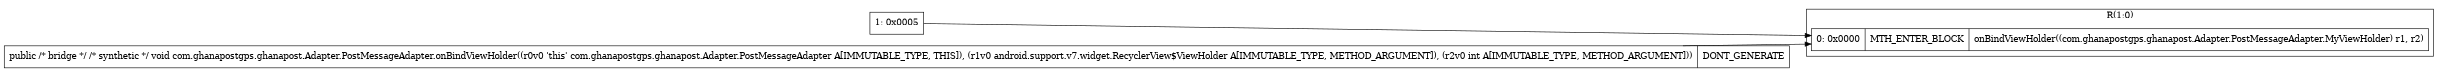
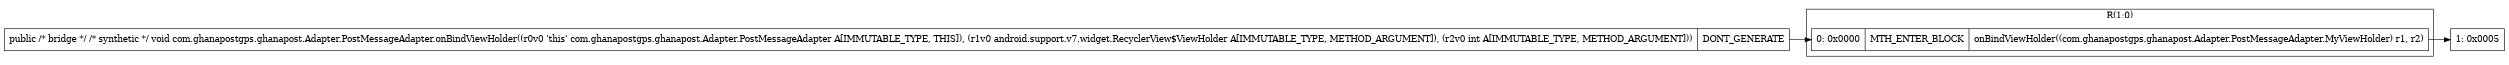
edge "1: 0x0005" -> "0: 0x0000": reversed
